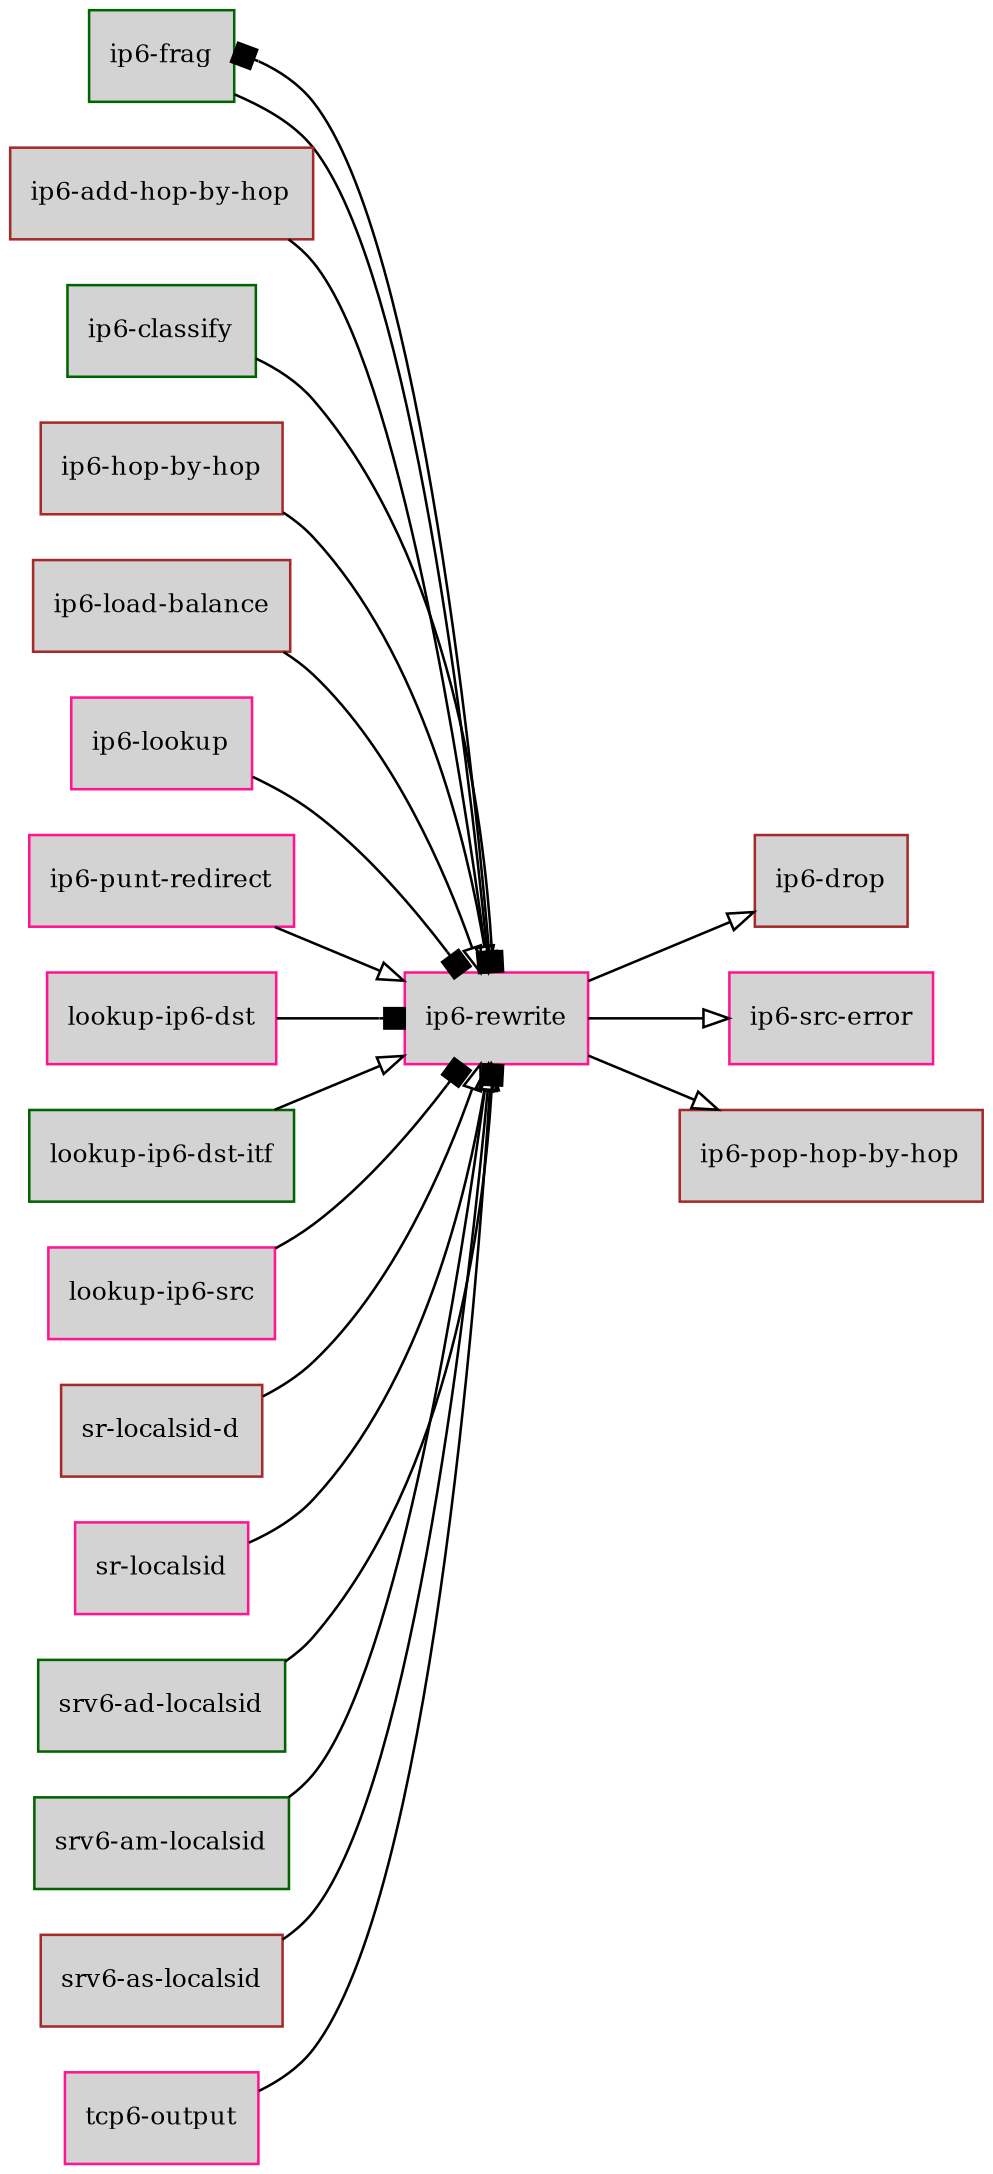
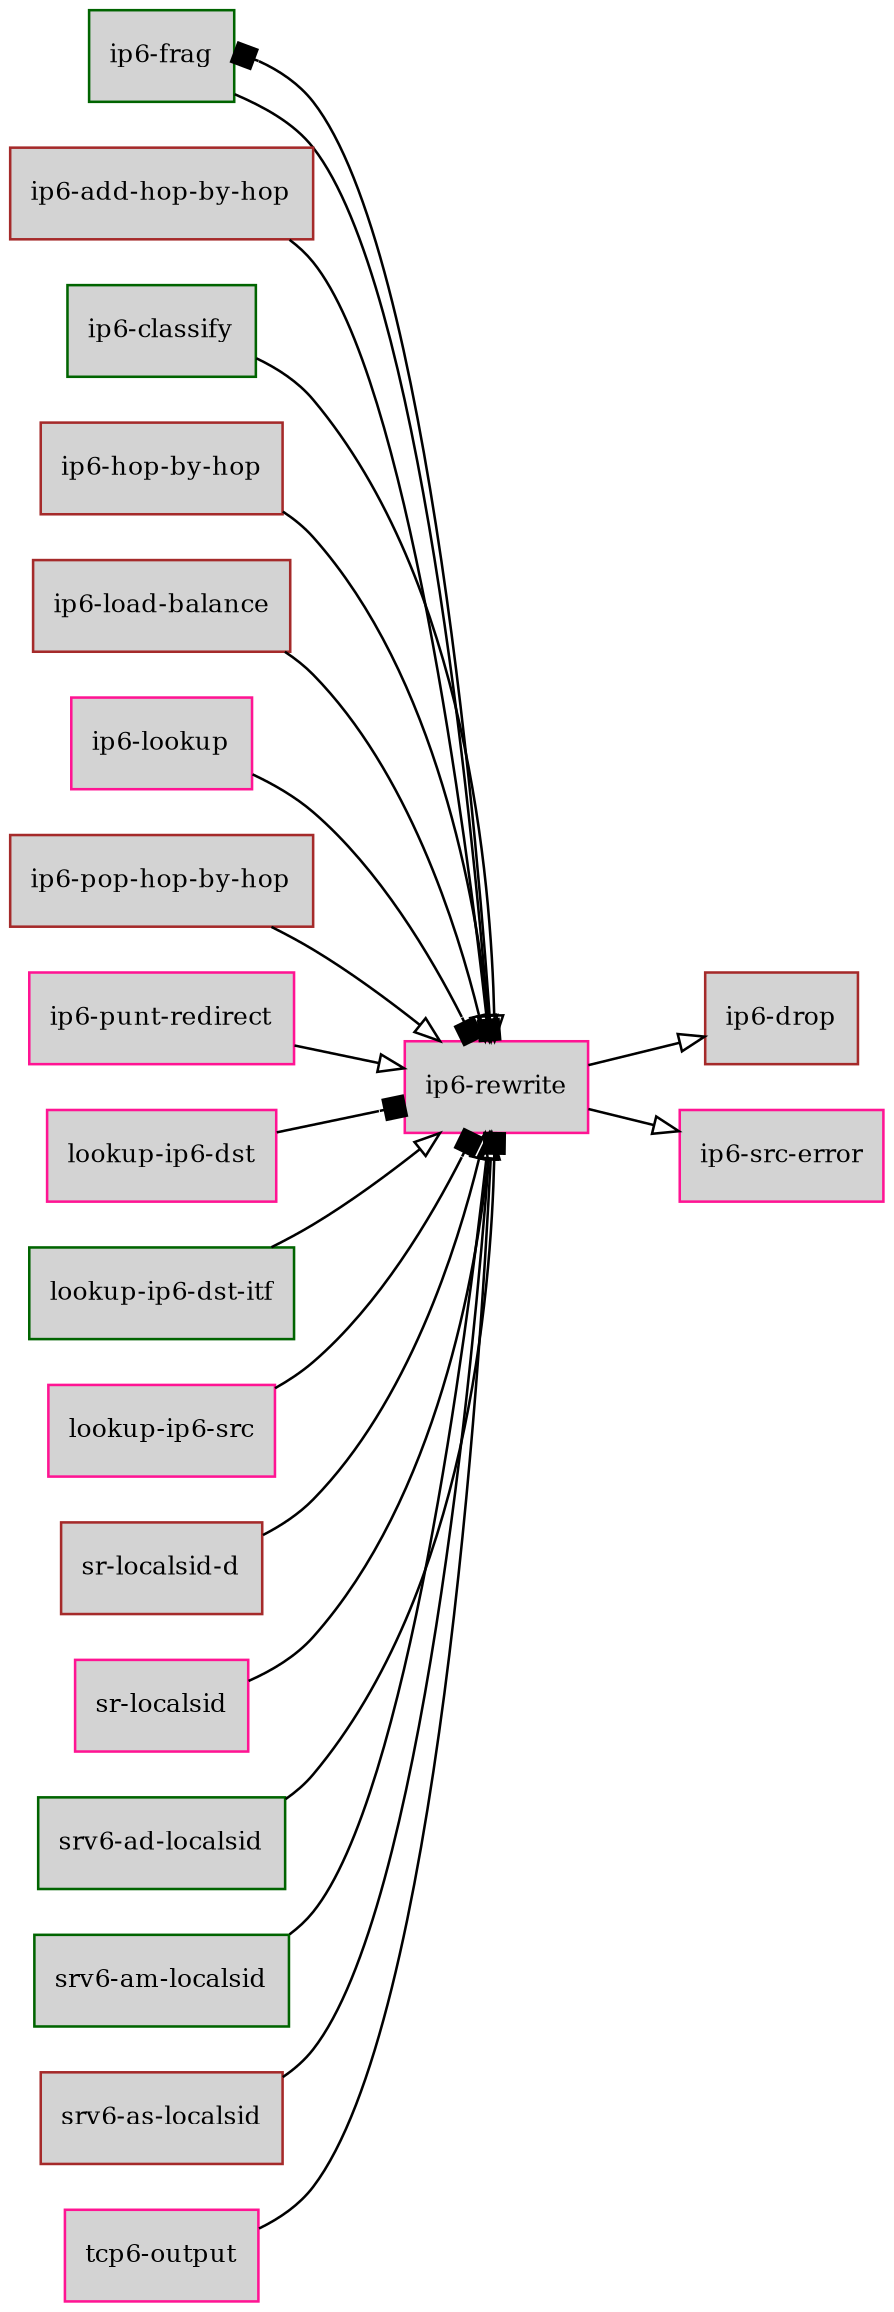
edge "ip6-classify" -> "ip6-rewrite": arrowhead box -> onormal
edge "ip6-rewrite" -> "ip6-pop-hop-by-hop": reversed
